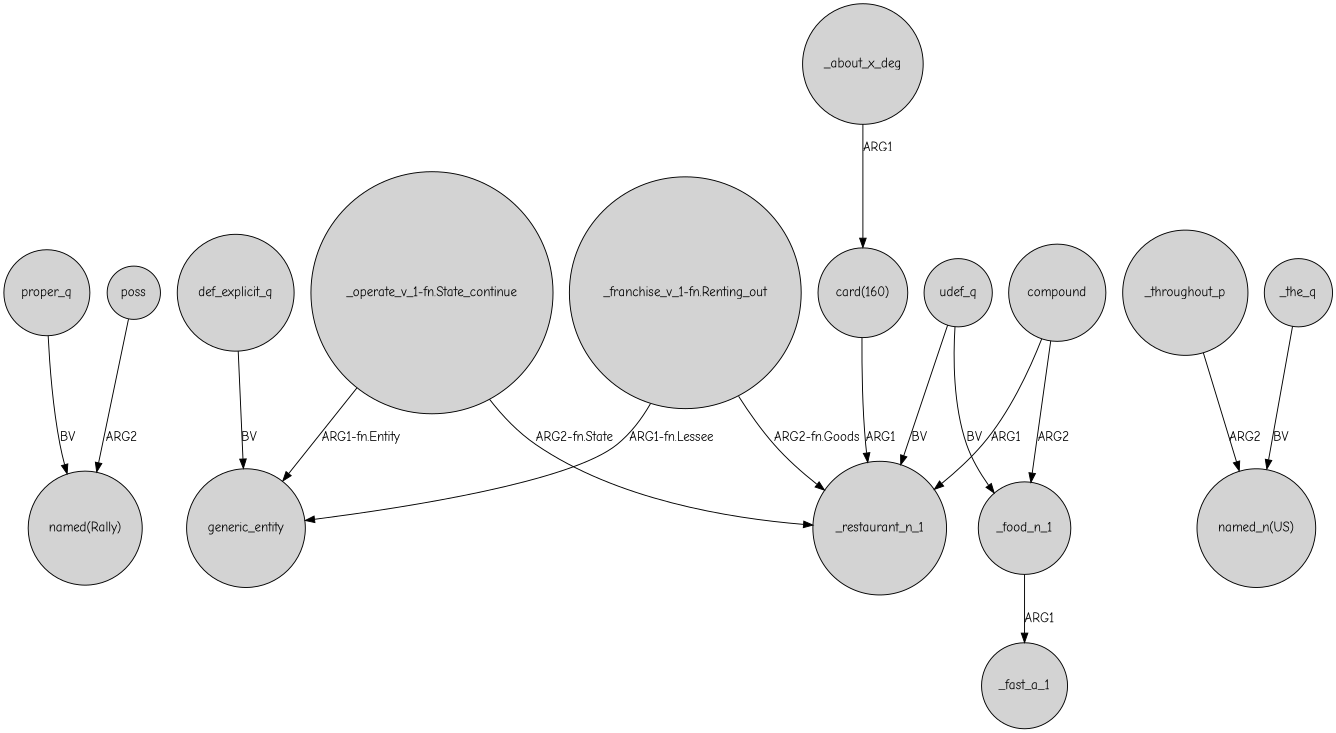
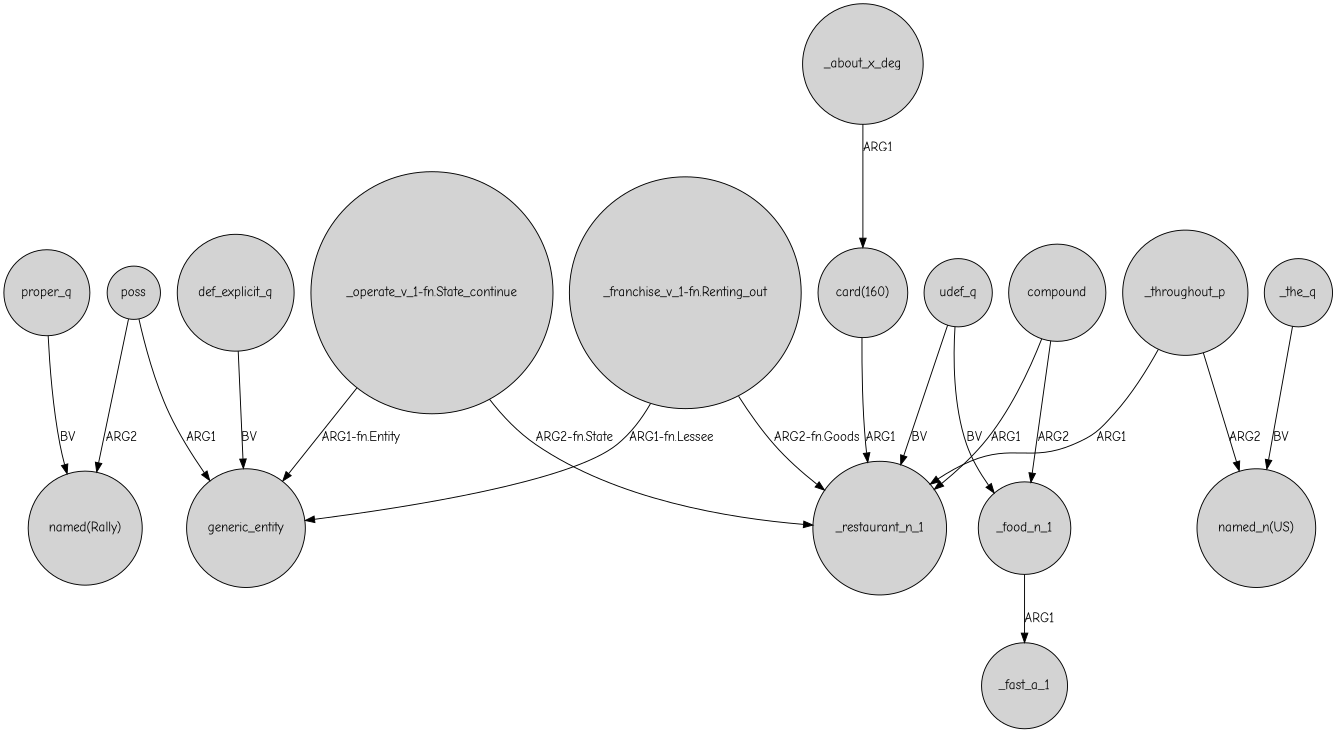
edge "poss" -> "generic_entity": added, label "ARG1"
edge "_throughout_p" -> "_restaurant_n_1": added, label "ARG1"
